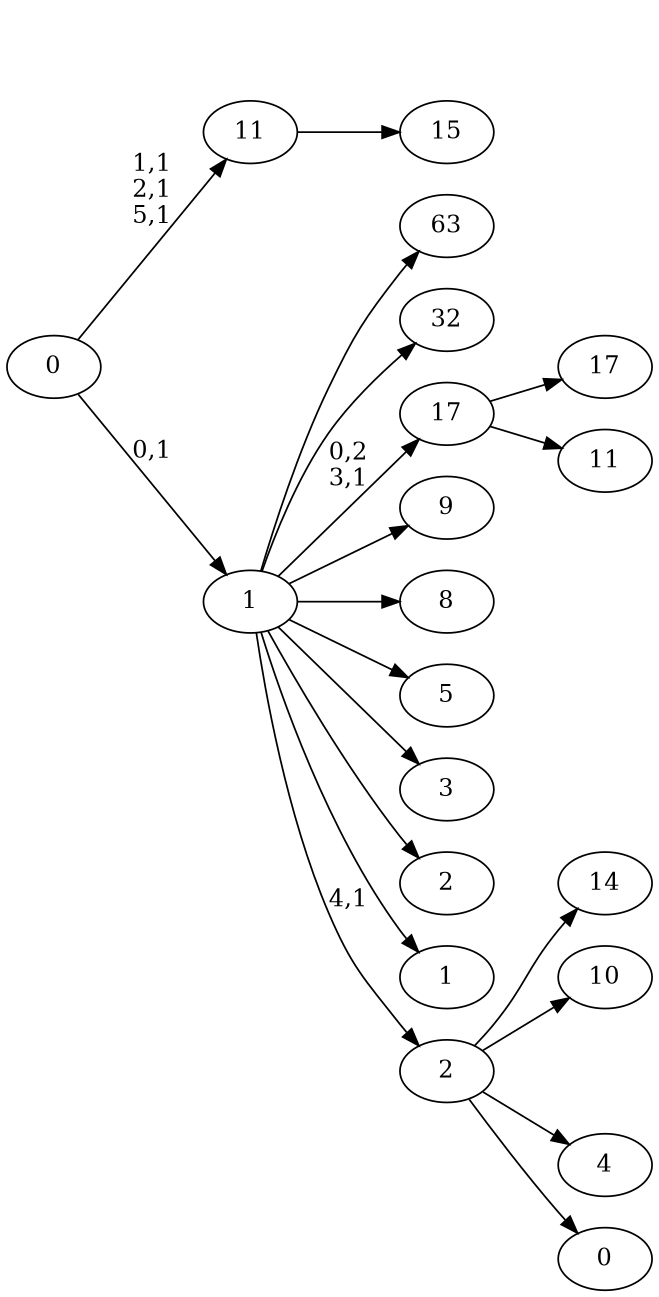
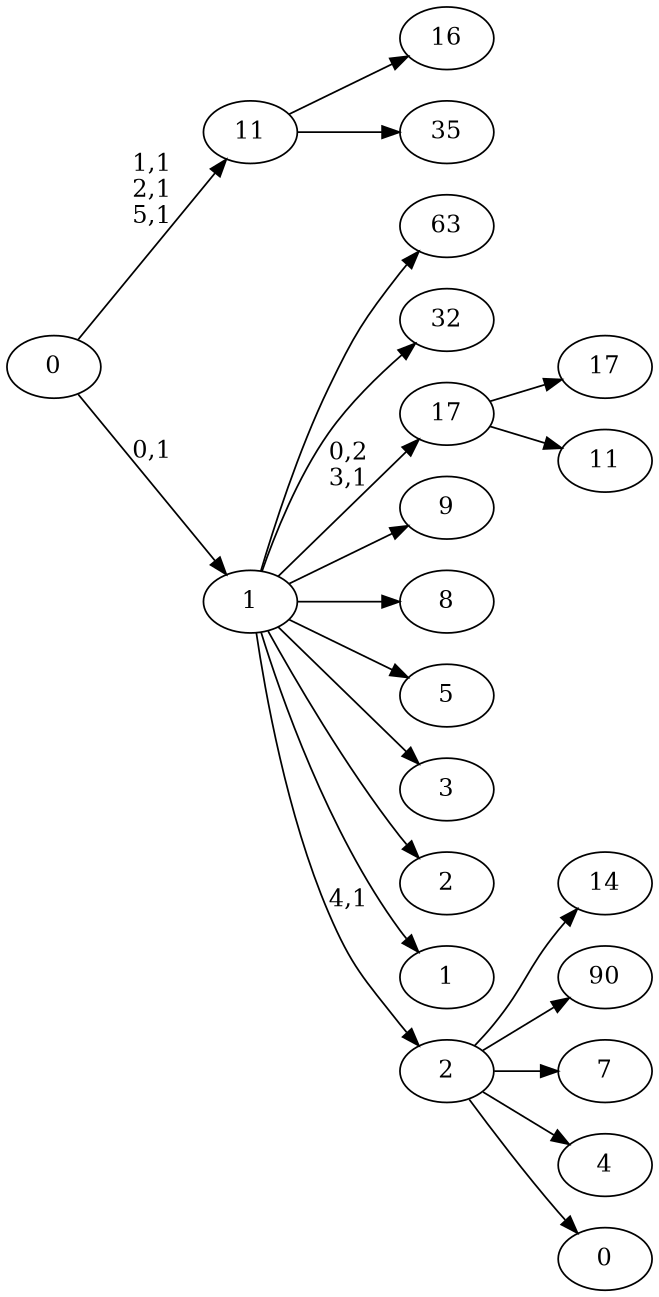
node "16": added
node "15": label "15" -> "35"
node "10": label "10" -> "90"
node "7": added
